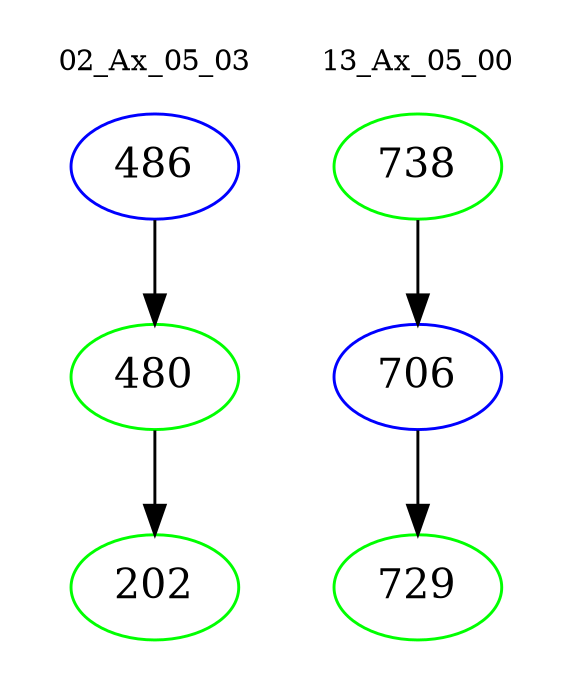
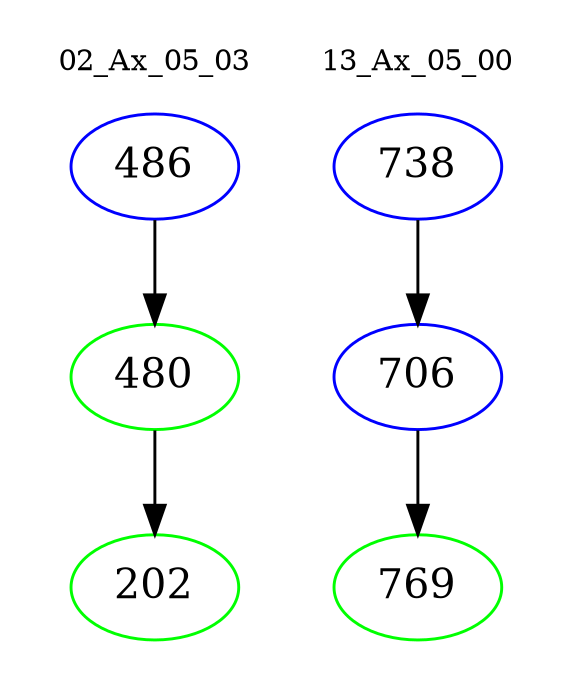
node "738": color green -> blue
node "729": label "729" -> "769"
